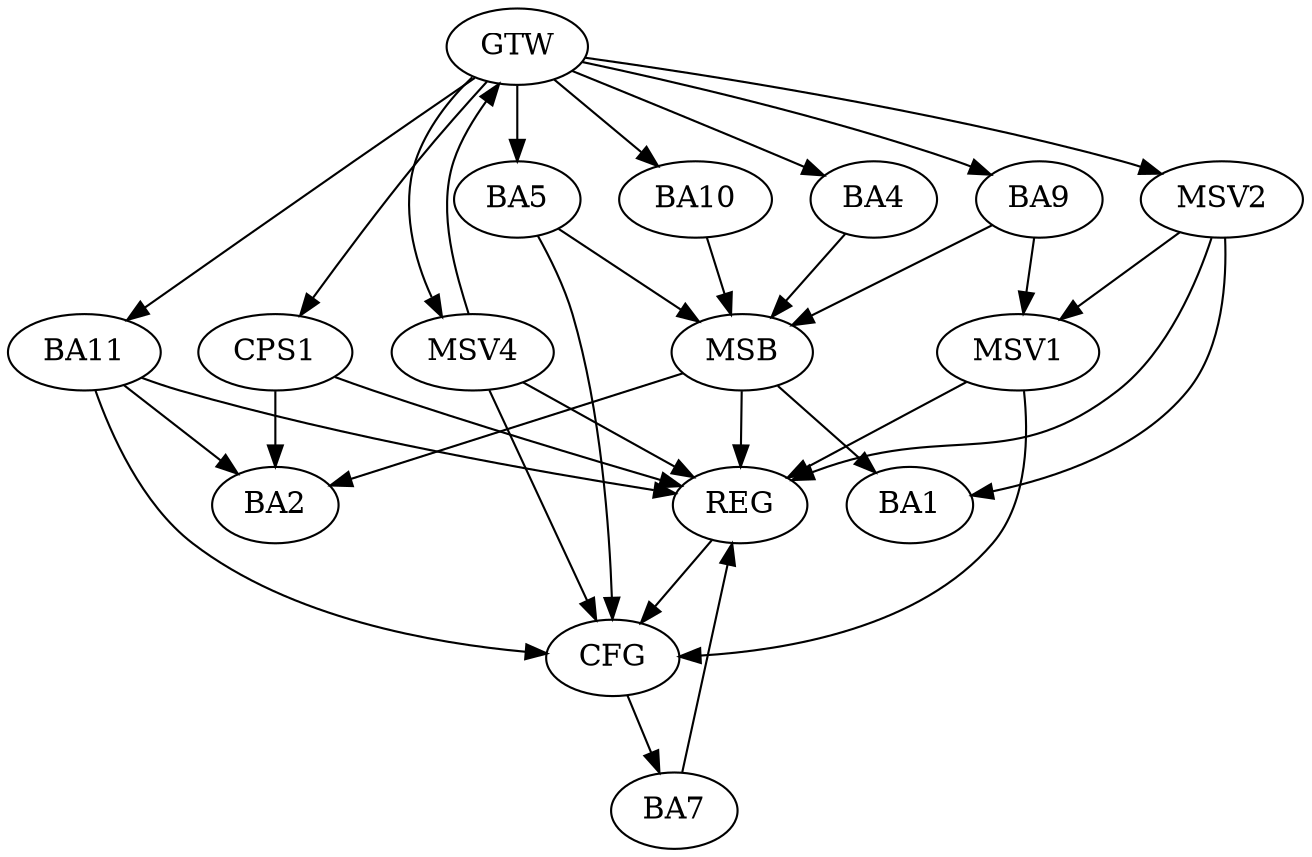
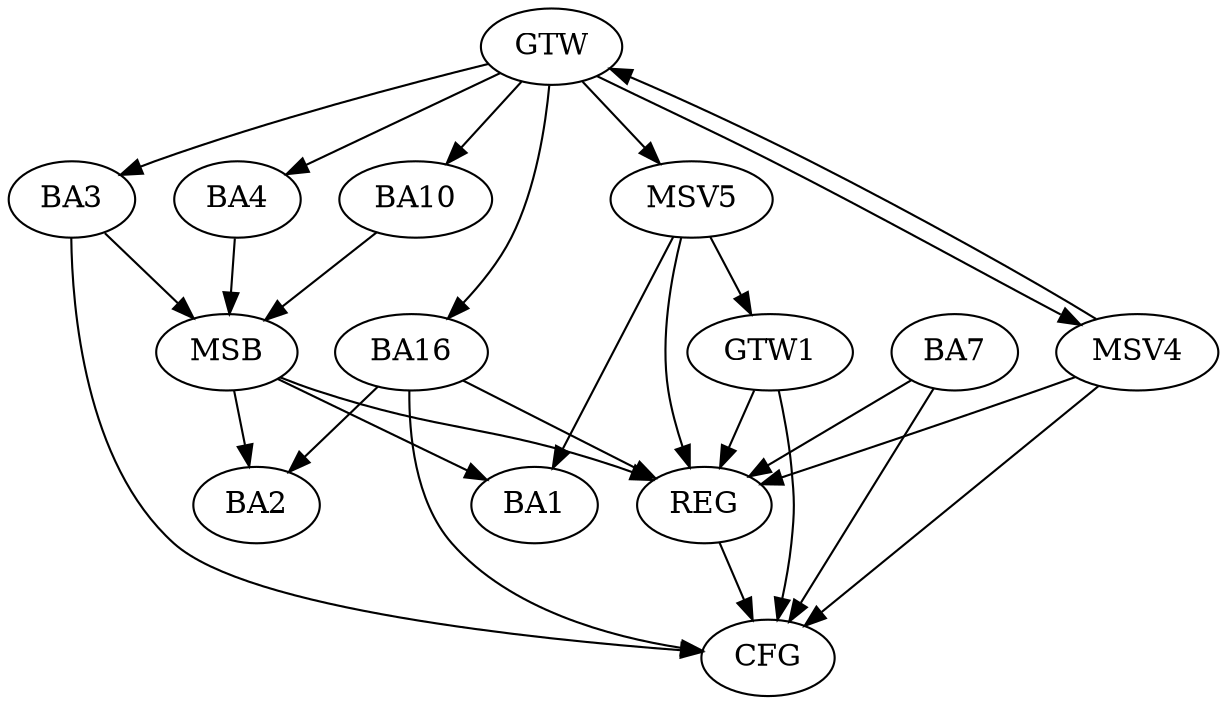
node "BA5": label "BA5" -> "BA3"
node "BA9": removed
node "MSV2": label "MSV2" -> "MSV5"
node "BA11": label "BA11" -> "BA16"
node "CPS1": removed
node "MSV1": label "MSV1" -> "GTW1"
edge "CFG" -> "BA7": reversed
